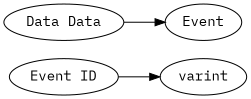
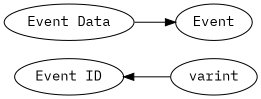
node "Data Data": label "Data Data" -> "Event Data"
edge "Event ID" -> "varint": reversed
